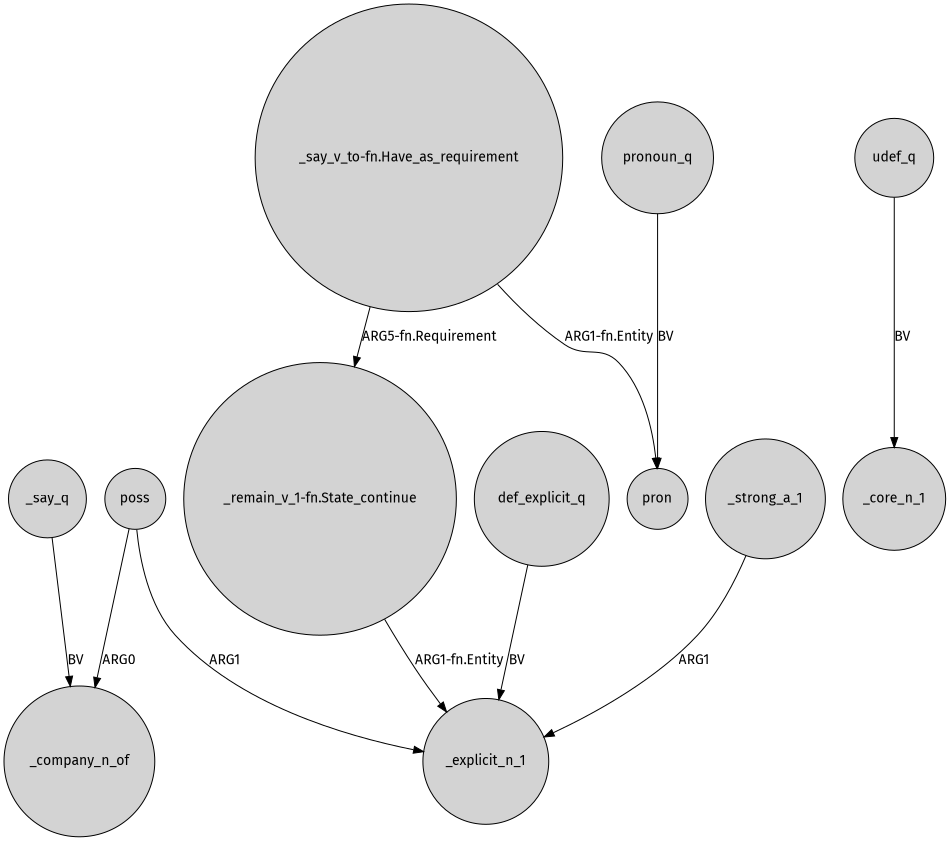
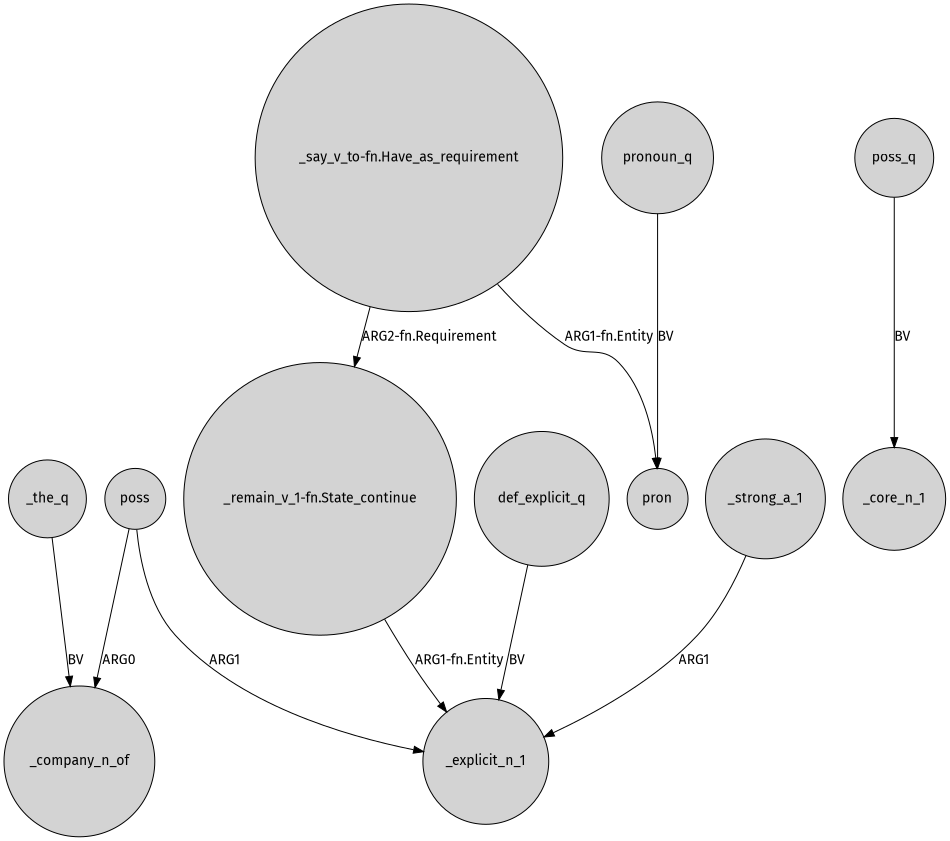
node "udef_q": label "udef_q" -> "poss_q"
edge "_say_v_to-fn.Have_as_requirement" -> "_remain_v_1-fn.State_continue": label "ARG5-fn.Requirement" -> "ARG2-fn.Requirement"
node "_say_q": label "_say_q" -> "_the_q"
